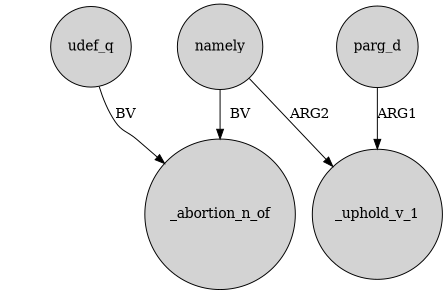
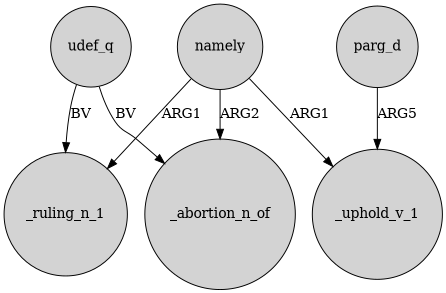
edge "namely" -> "_abortion_n_of": label "BV" -> "ARG2"
edge "namely" -> "_uphold_v_1": label "ARG2" -> "ARG1"
edge "parg_d" -> "_uphold_v_1": label "ARG1" -> "ARG5"
node "_ruling_n_1": added
